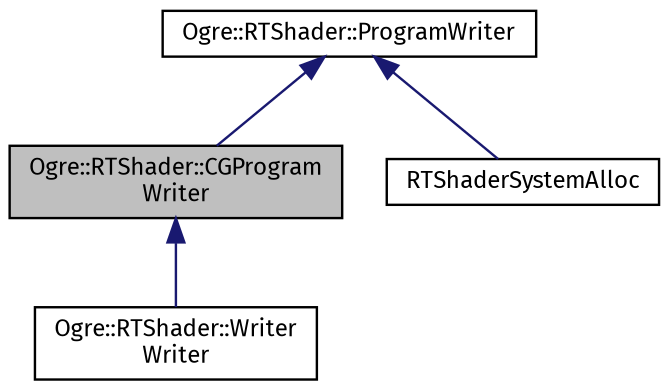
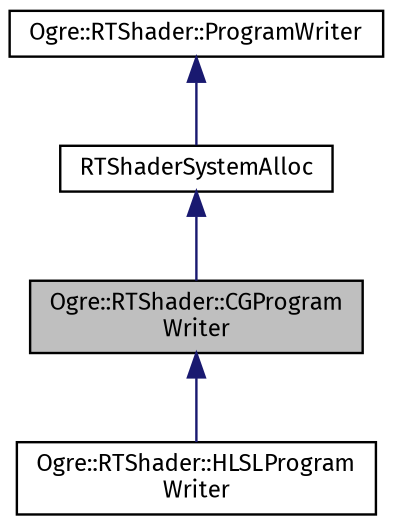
edge "Ogre::RTShader::CGProgram Writer" -> "Ogre::RTShader::ProgramWriter": now "Ogre::RTShader::CGProgram Writer" -> "RTShaderSystemAlloc"
node "Ogre::RTShader::Writer Writer": label "Ogre::RTShader::Writer Writer" -> "Ogre::RTShader::HLSLProgram Writer"
